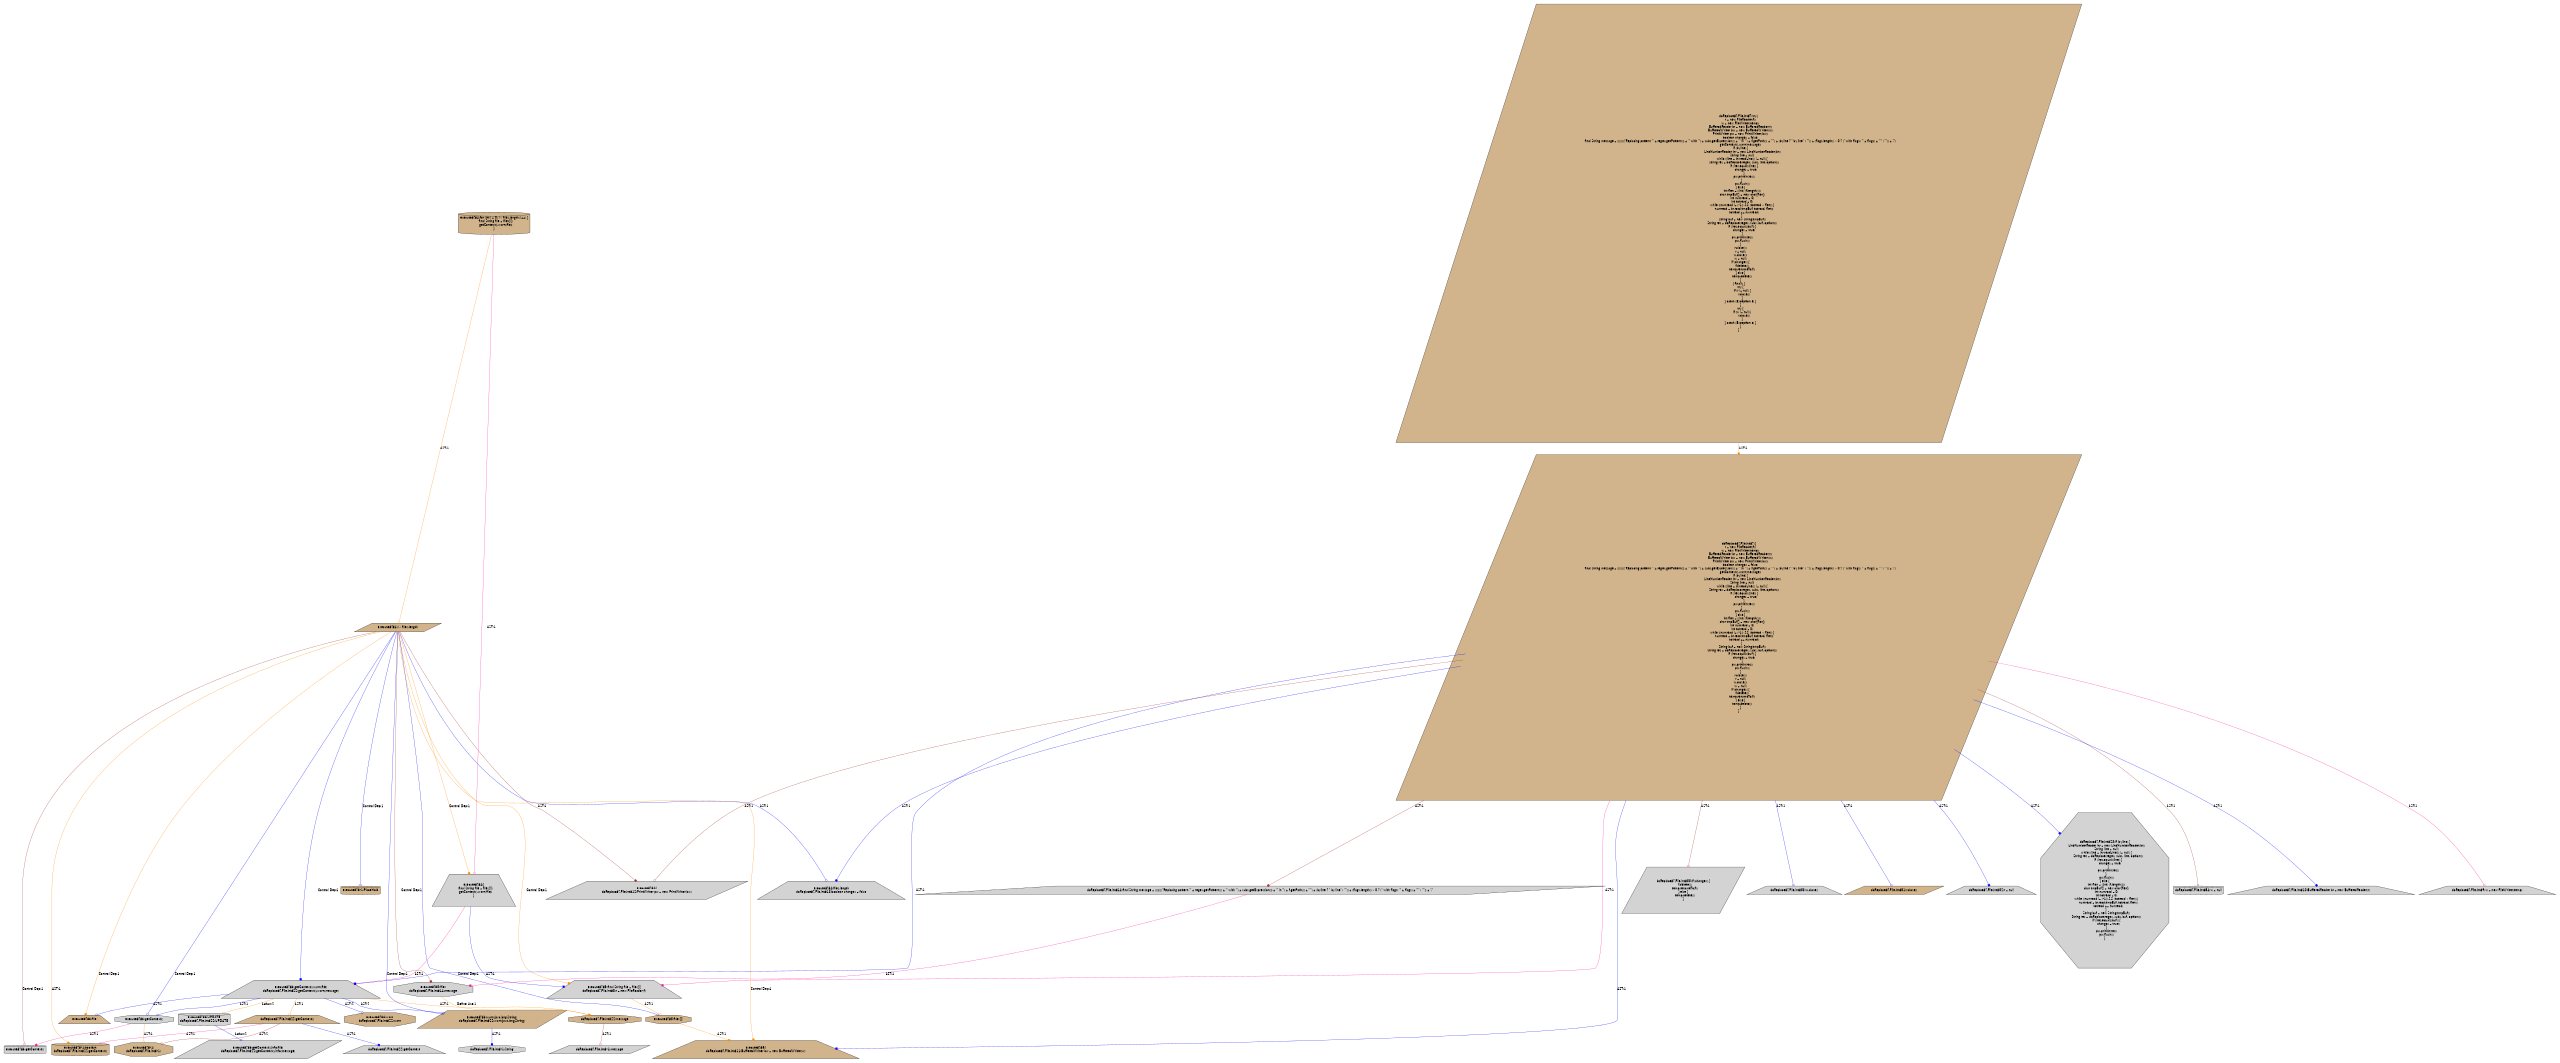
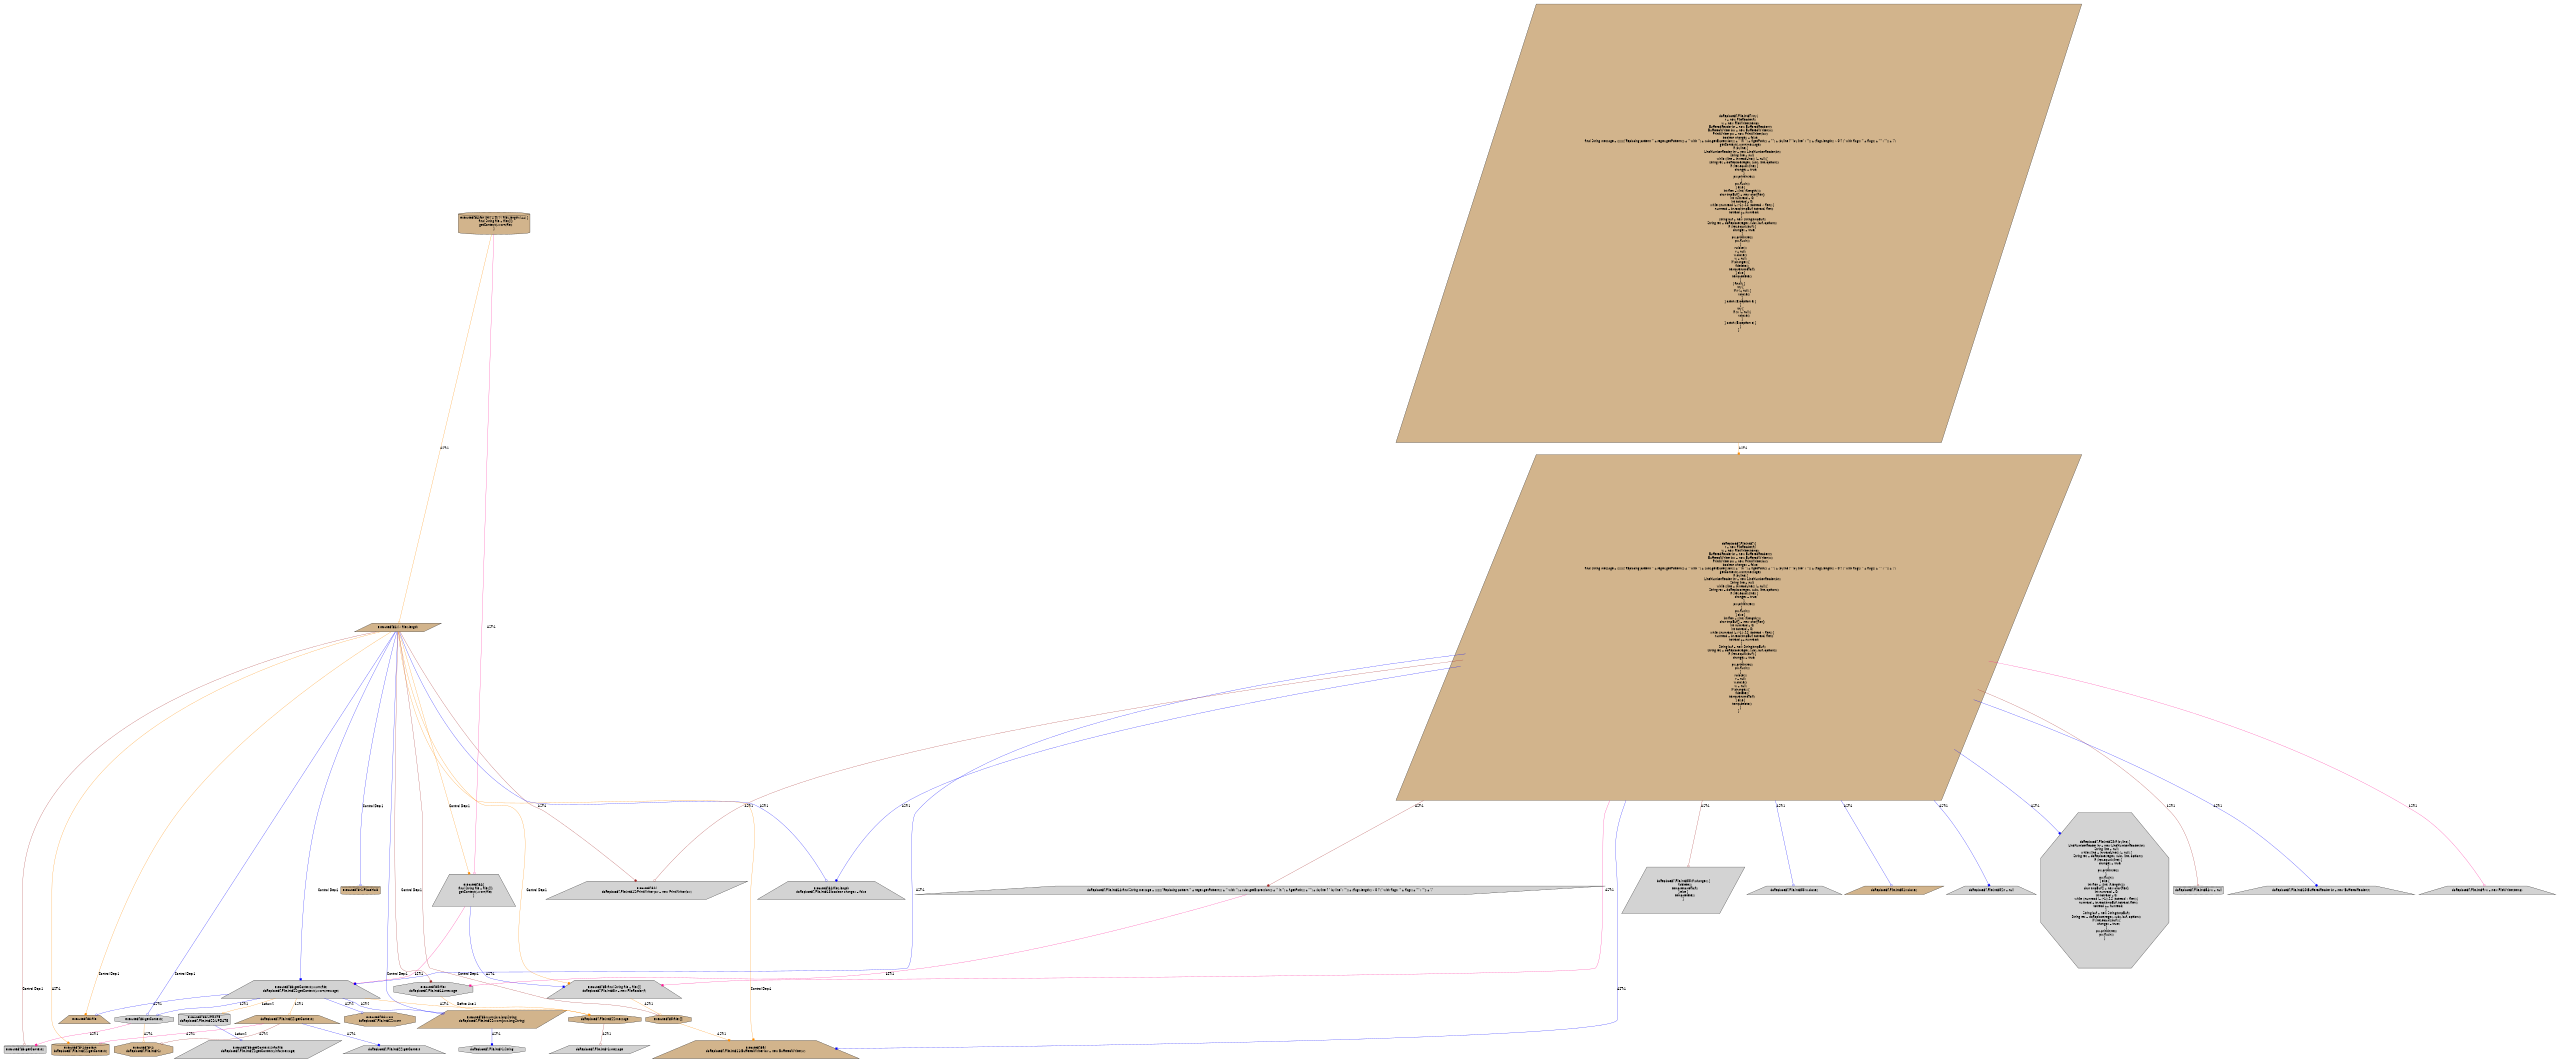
edge "execute#?#4:i < files.length" -> "execute#?#5:files[i]": color blue -> brown
